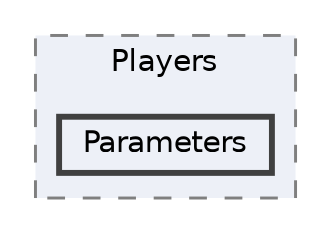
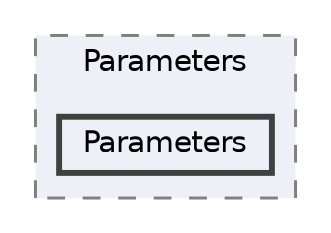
cluster "Players": label "Players" -> "Parameters"
